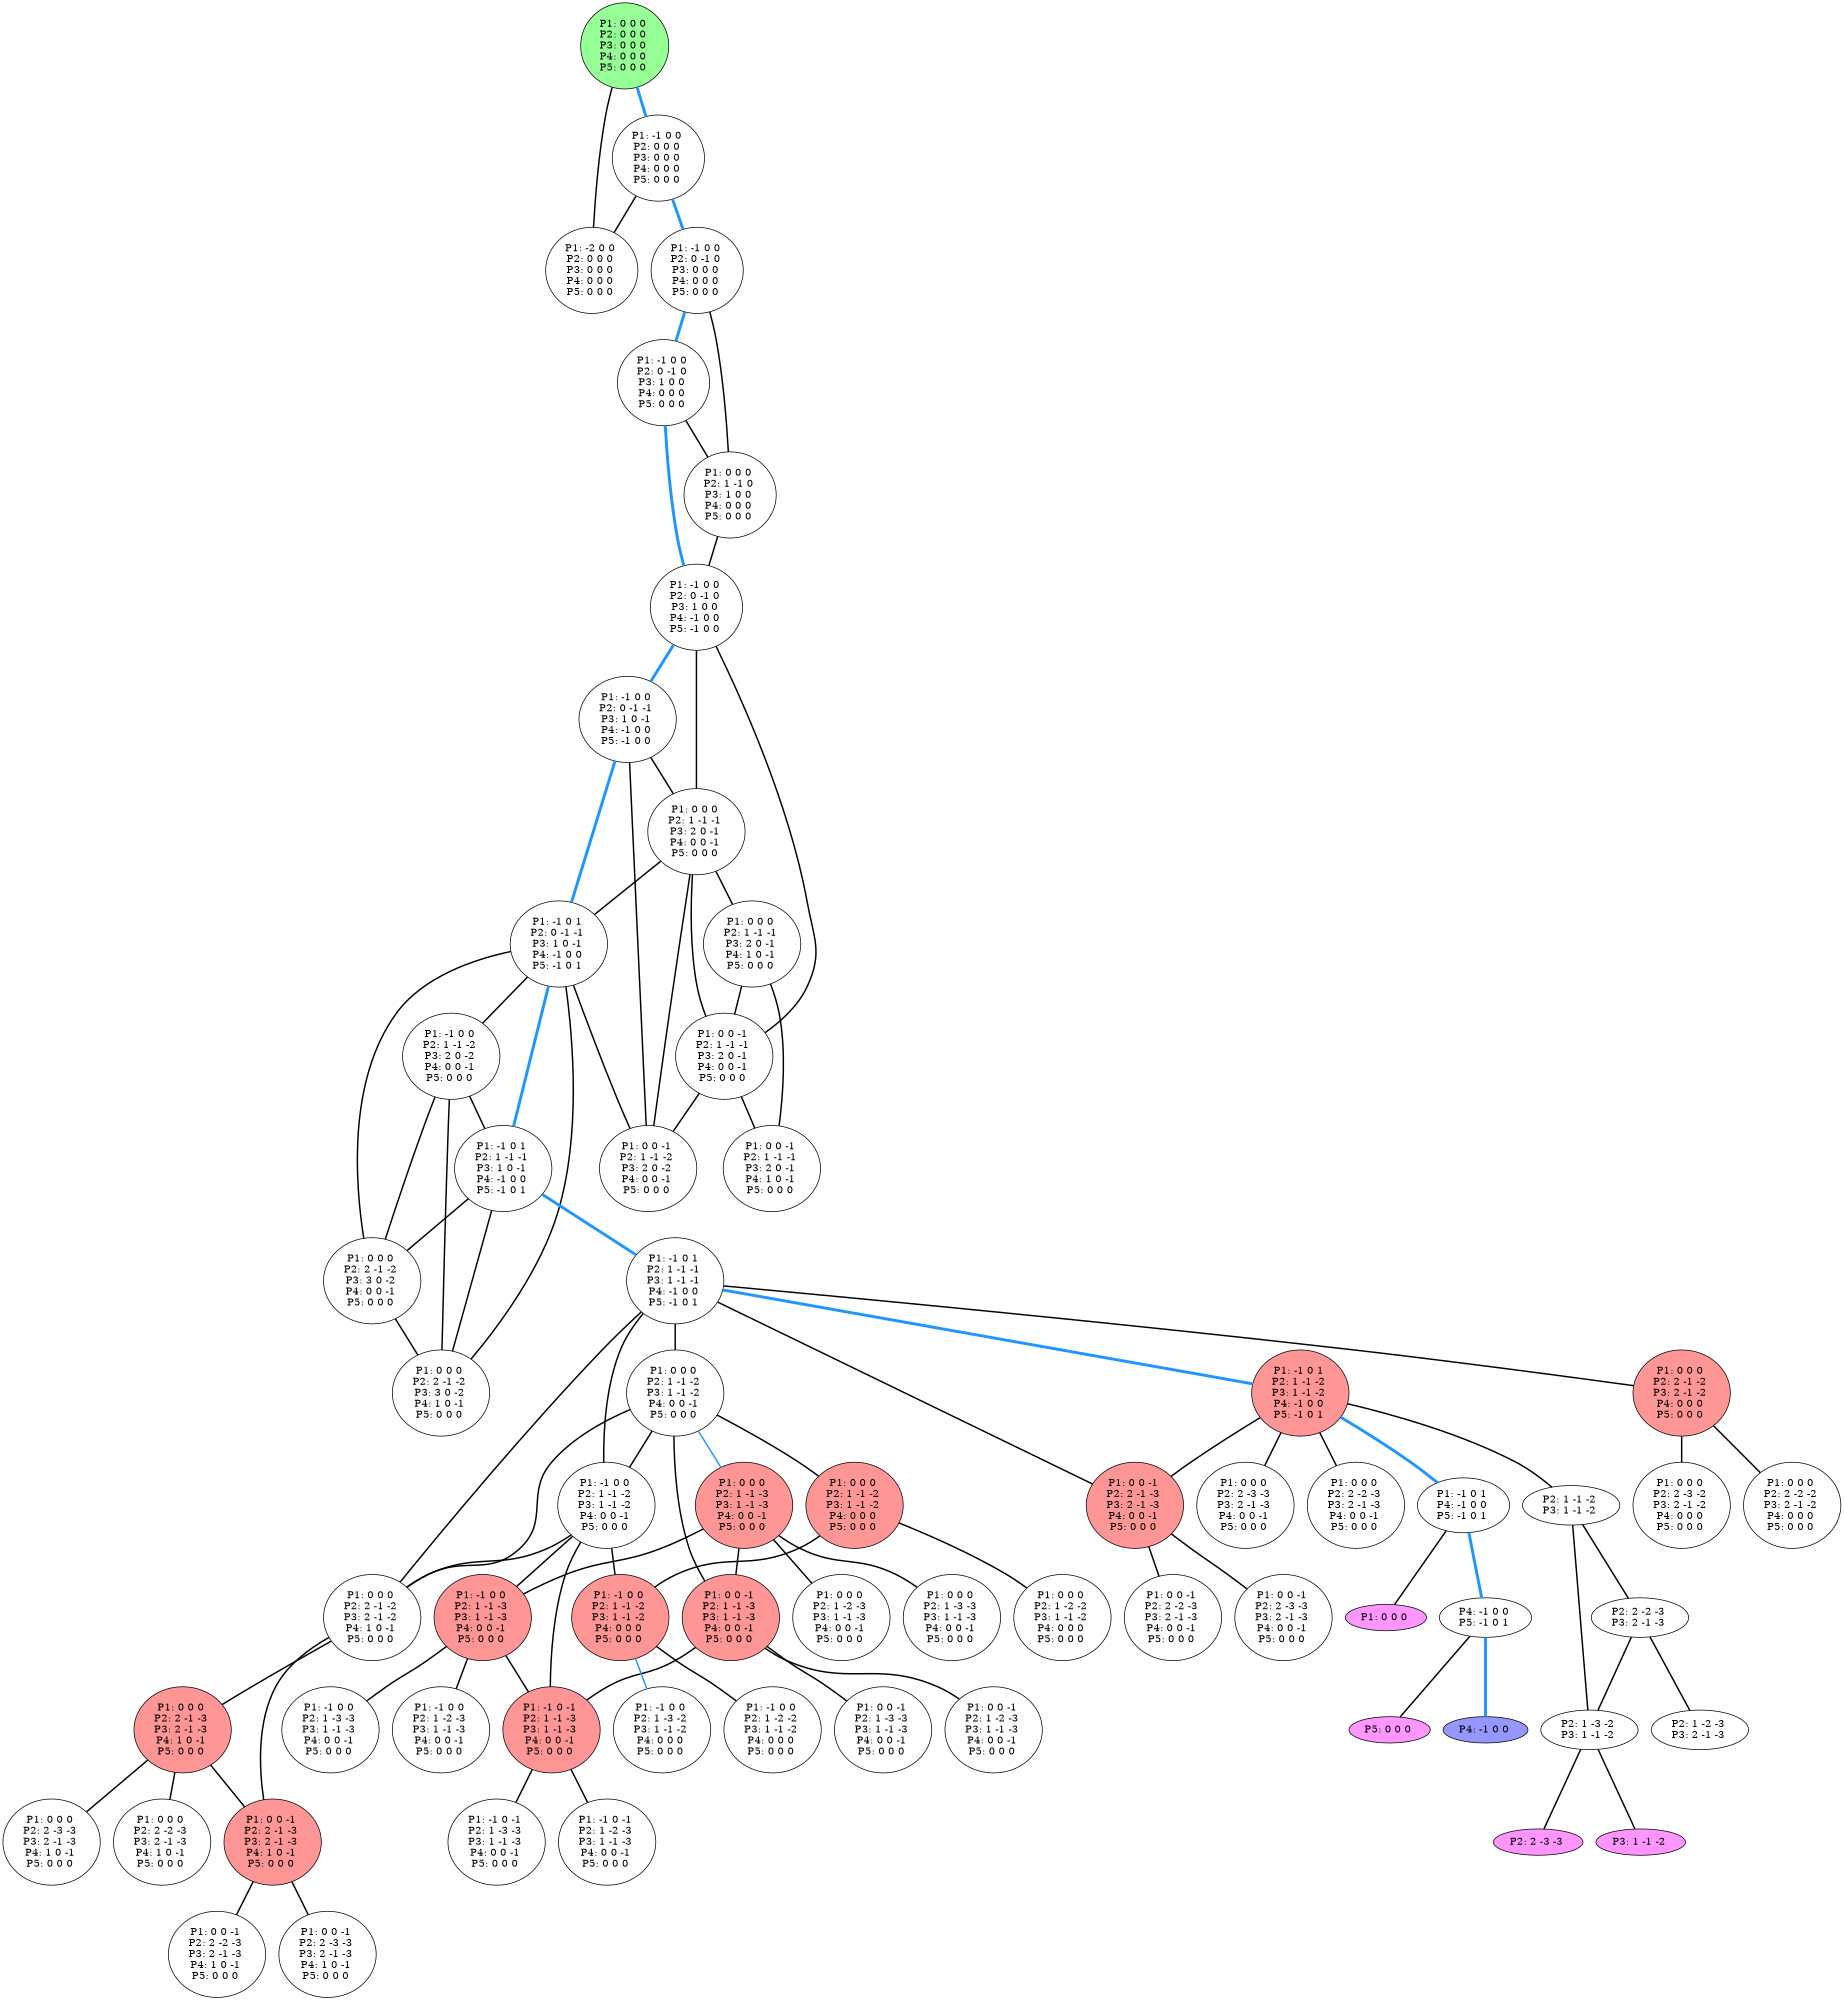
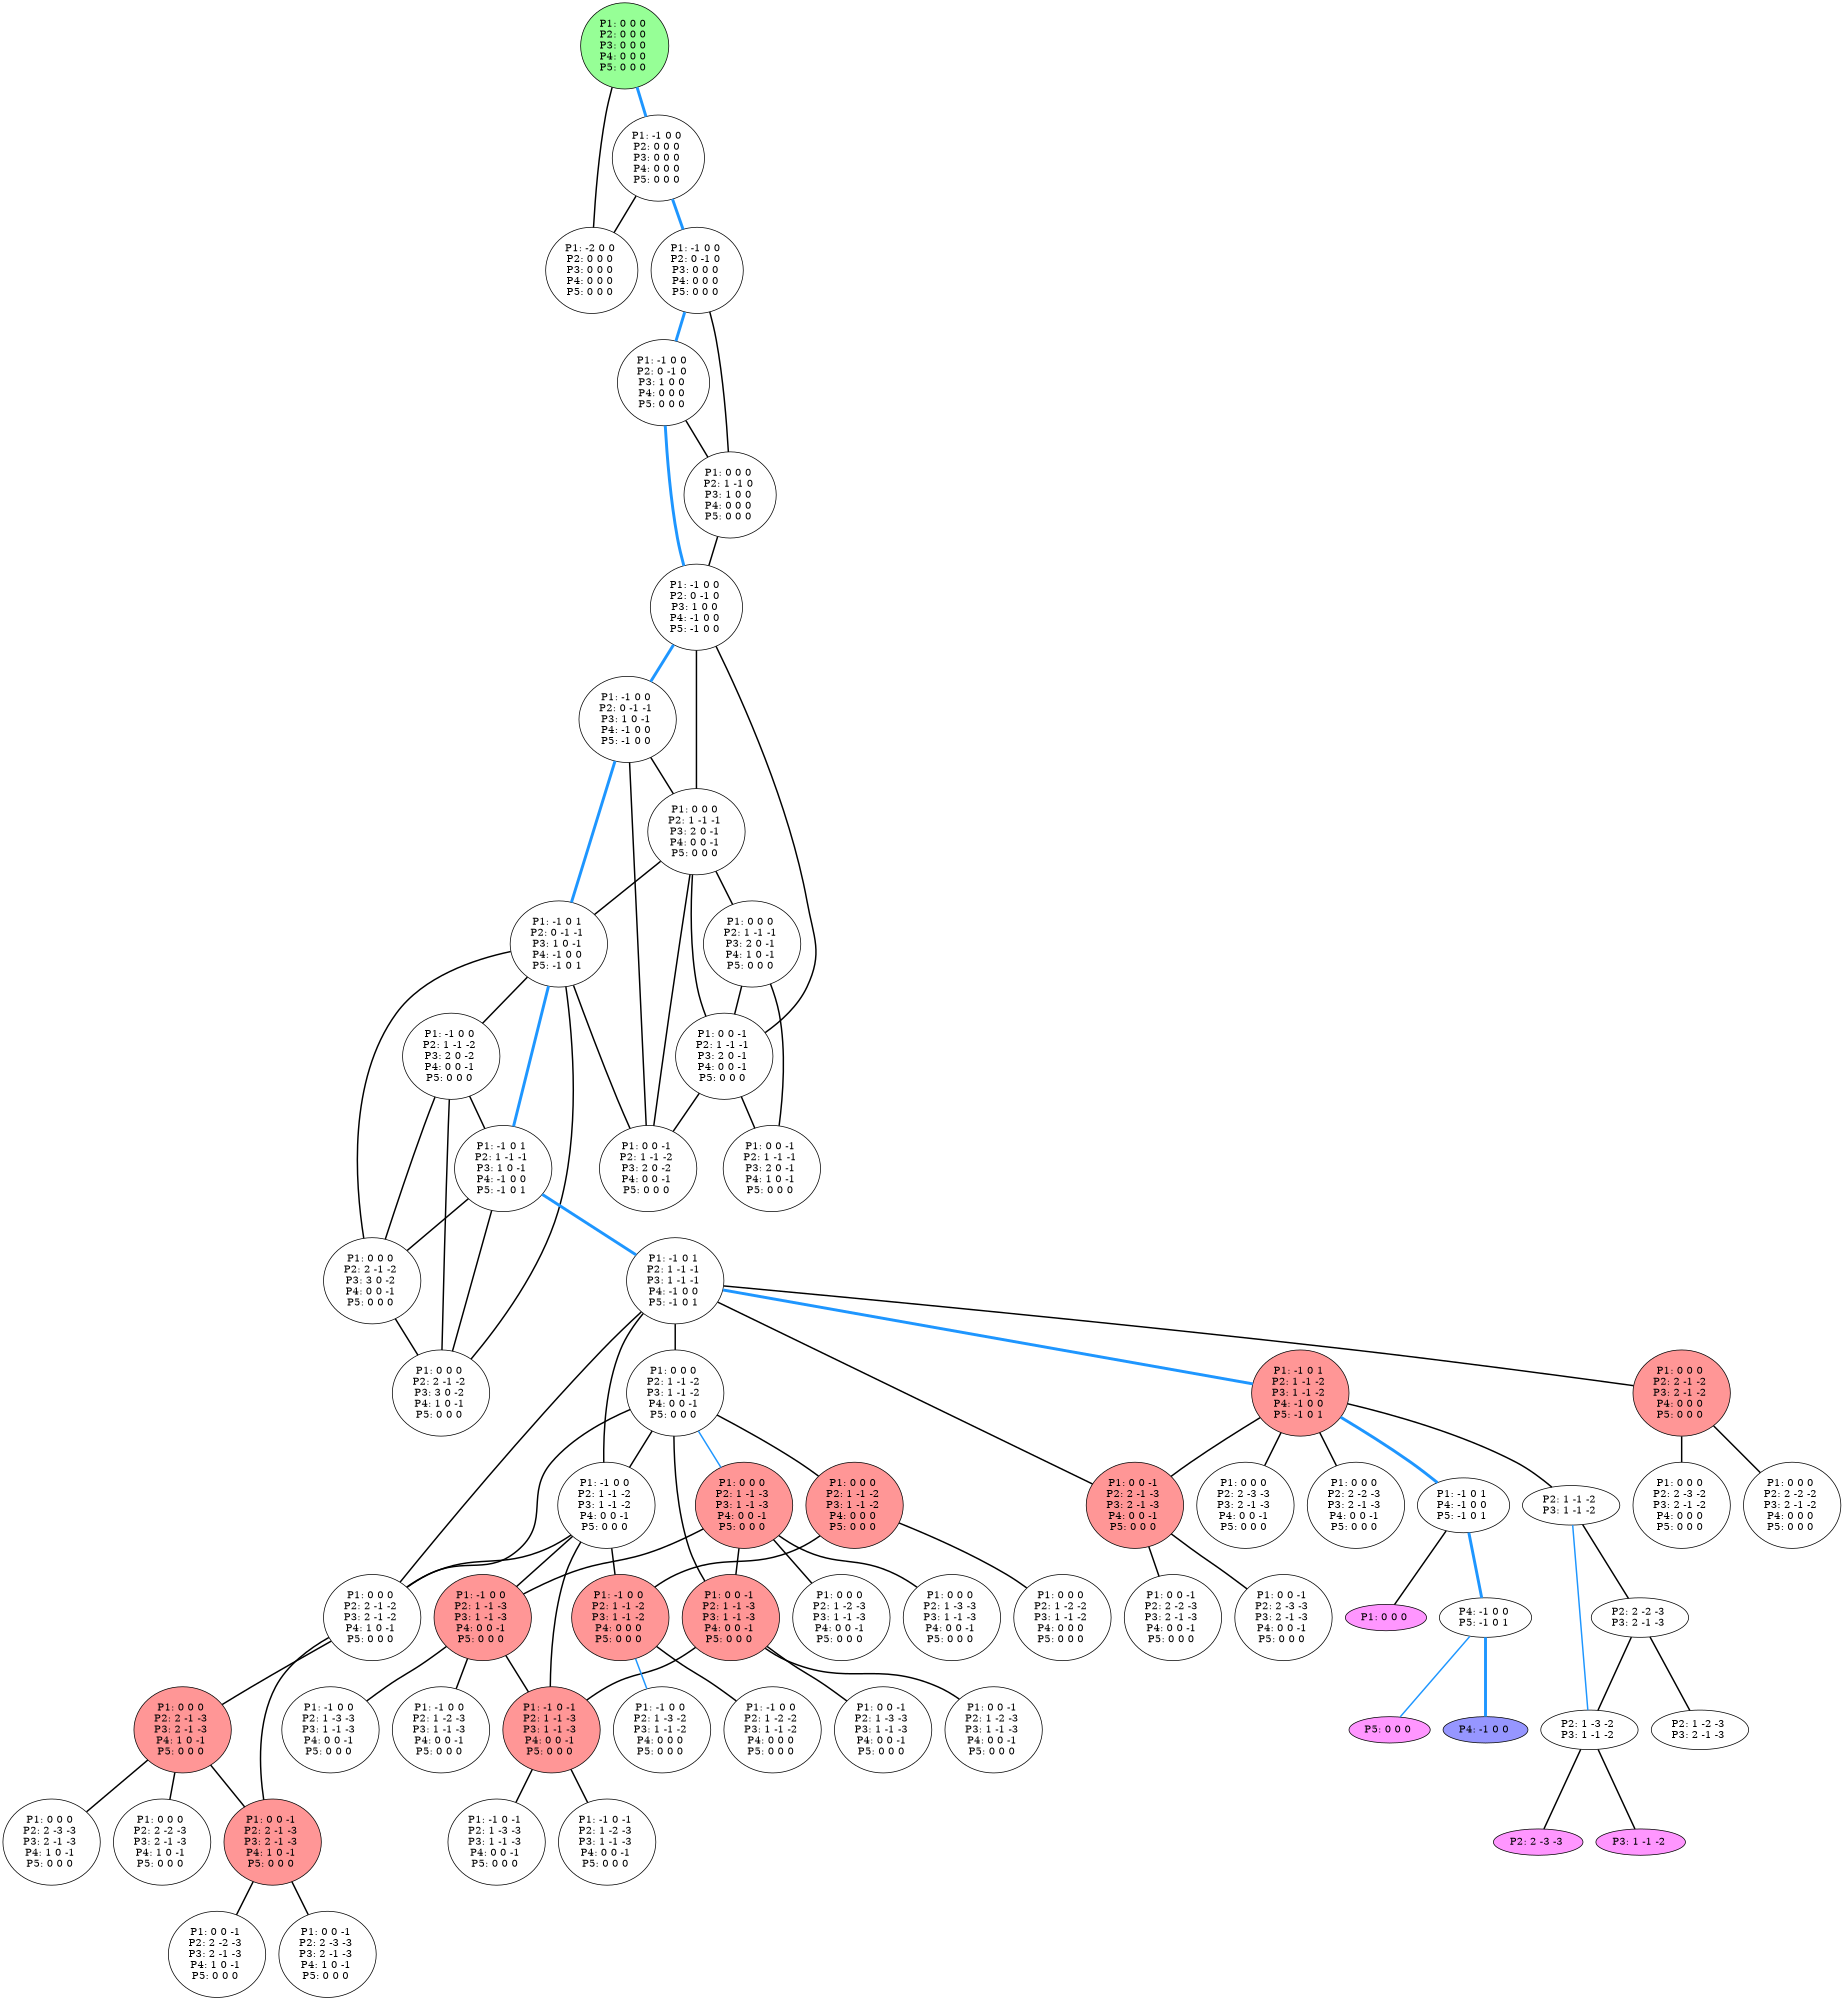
edge "P2: 1 -1 -2 P3: 1 -1 -2" -- "P2: 1 -3 -2 P3: 1 -1 -2": color black -> #1e96ff
edge "P4: -1 0 0 P5: -1 0 1" -- "P5: 0 0 0": color black -> #1e96ff
